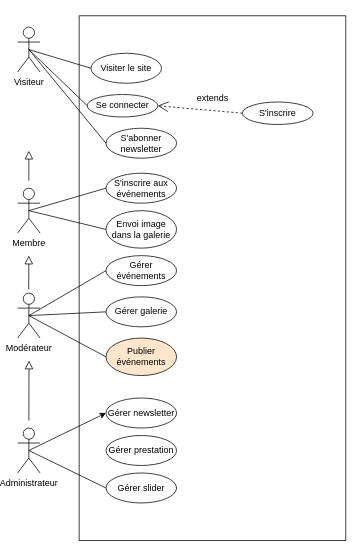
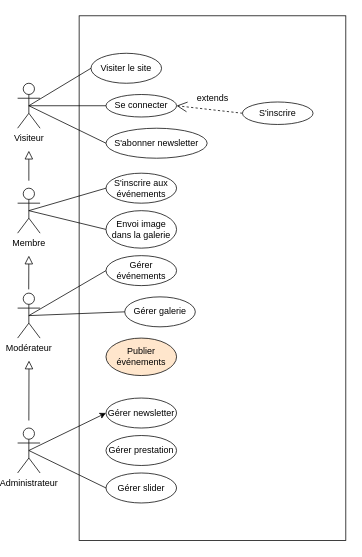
node "Visiteur": moved (29, 49) -> (29, 105)
node "Se connecter": moved (123, 105) -> (141, 105)
node "S'abonner newsletter": size 71x30 -> 101x30
node "Gérer galerie": moved (141, 312) -> (160, 312)
edge "Modérateur" -- "Publier événements": removed
